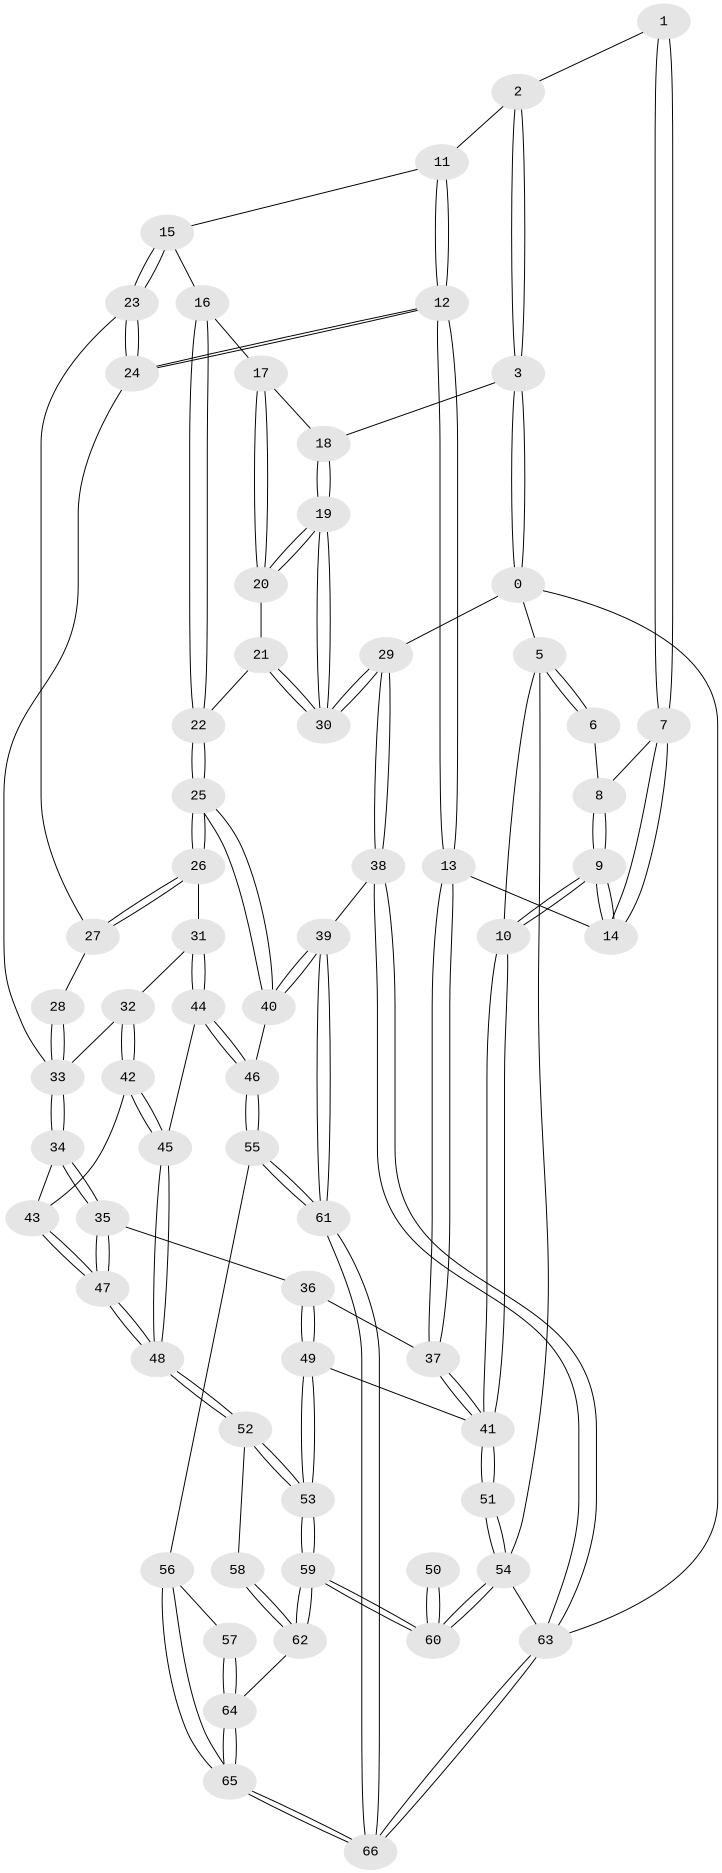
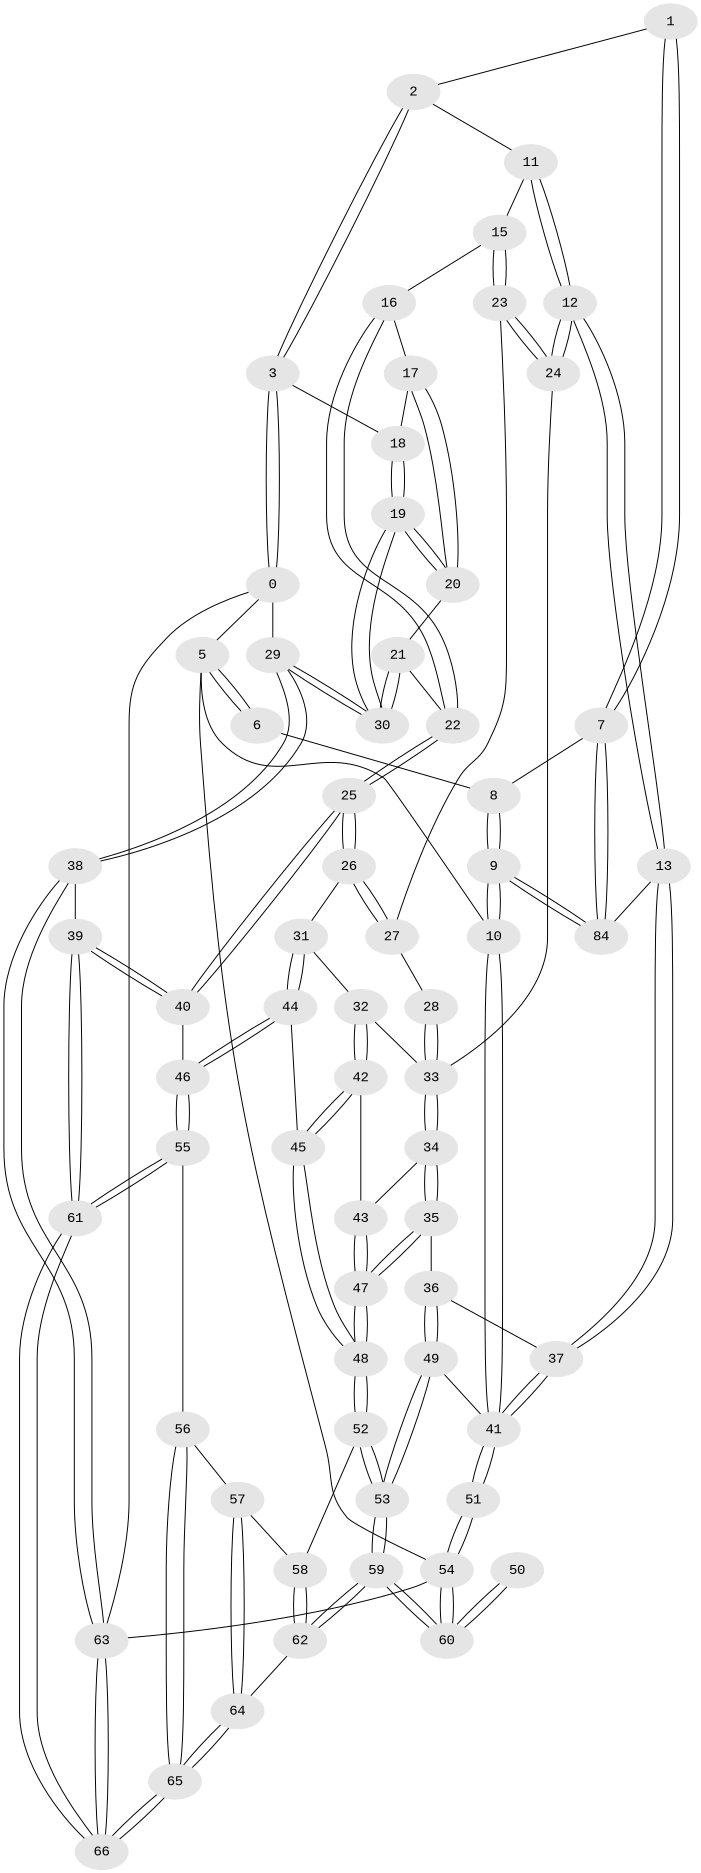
node "14": label "14" -> "84"
edge "57" -- "58": added
